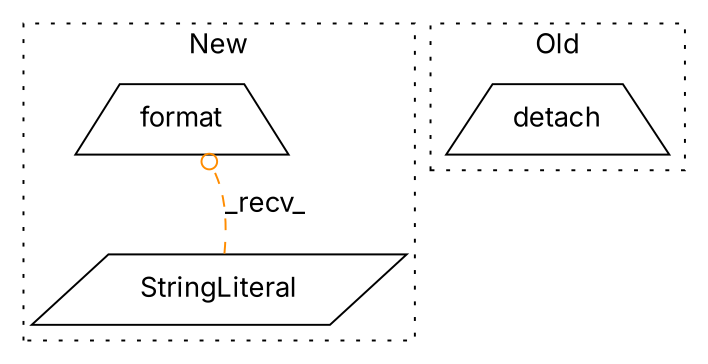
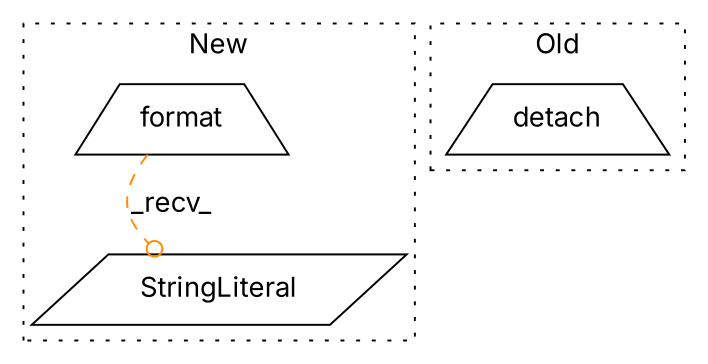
edge "StringLiteral" -> "format": reversed
